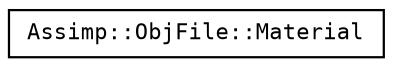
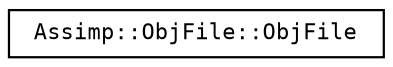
node "Assimp::ObjFile::Material": label "Assimp::ObjFile::Material" -> "Assimp::ObjFile::ObjFile"
